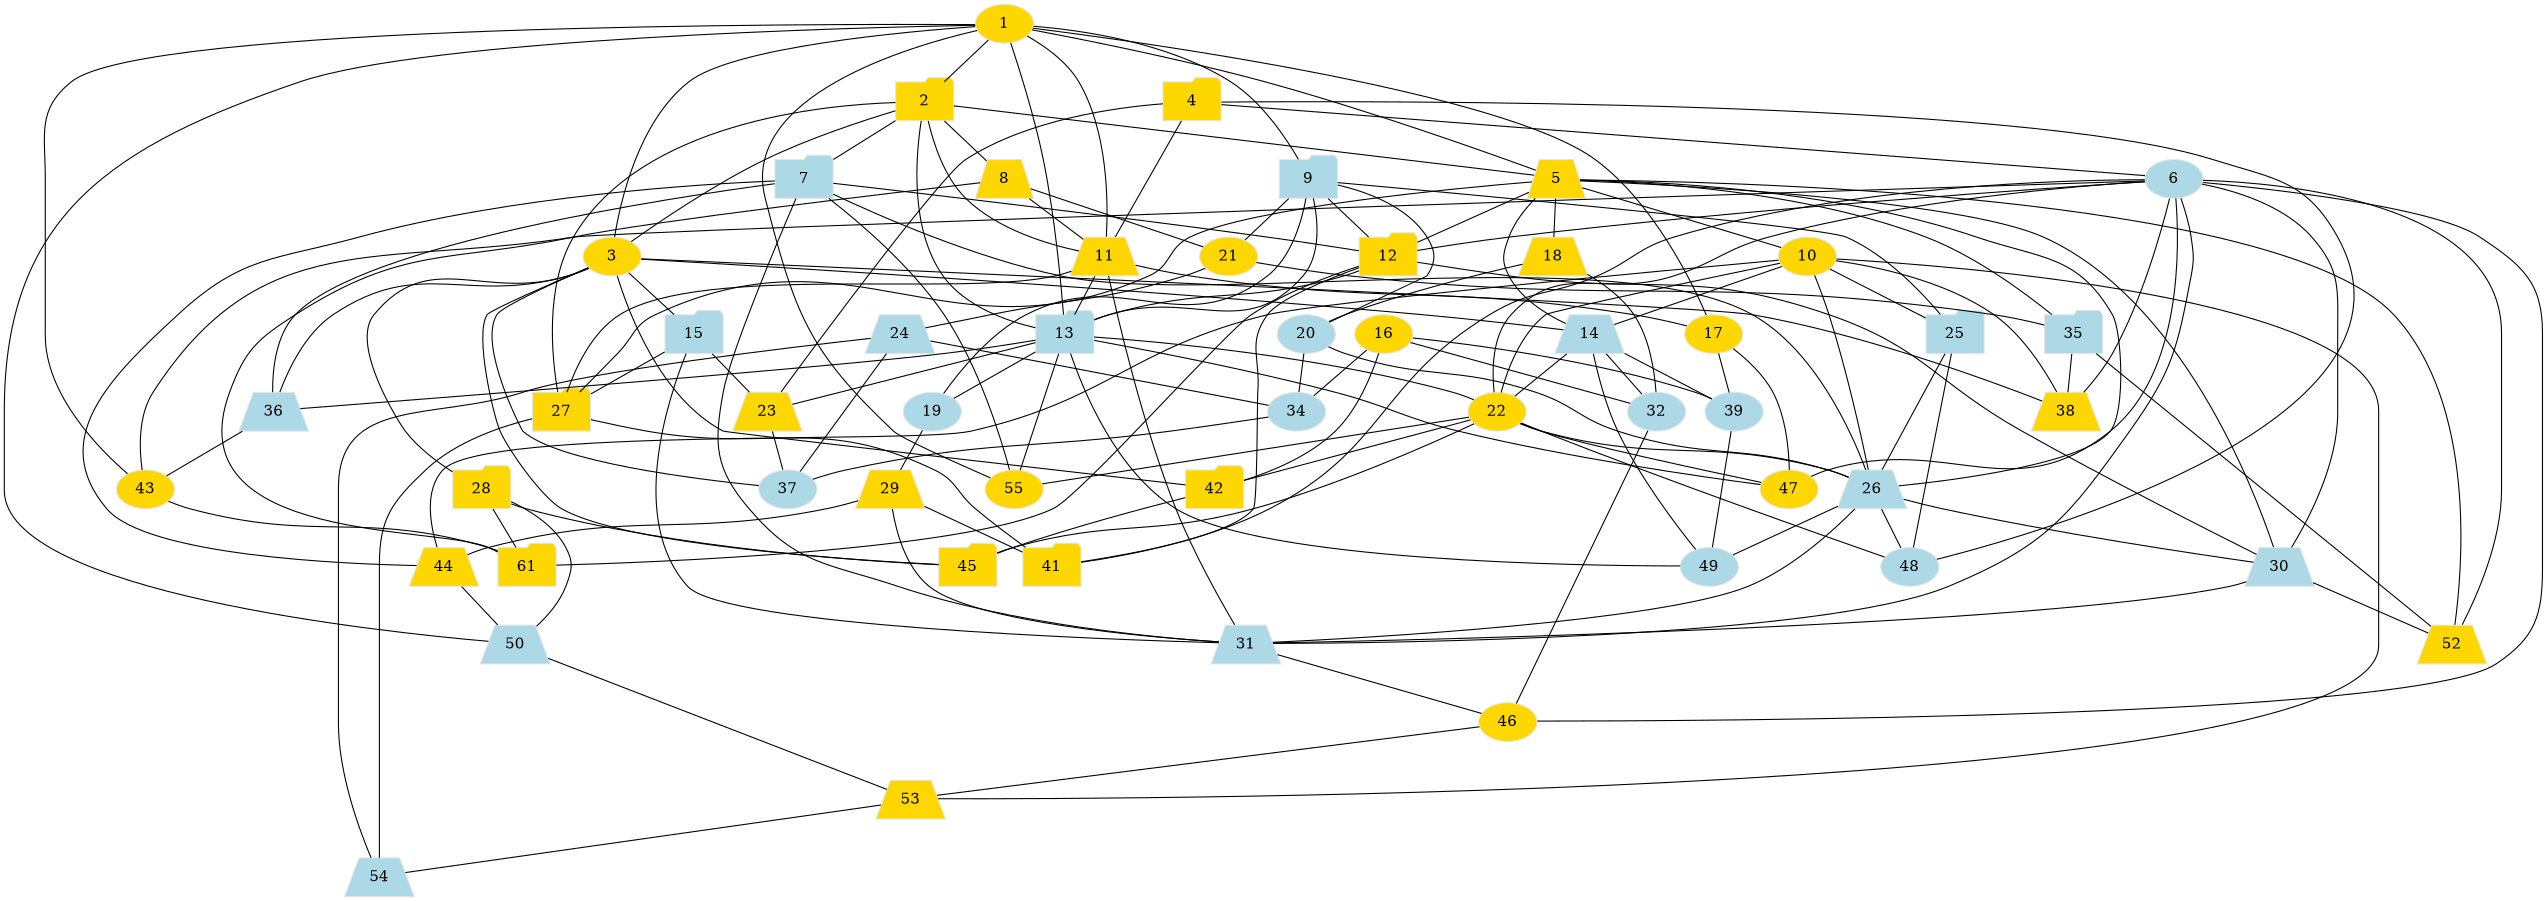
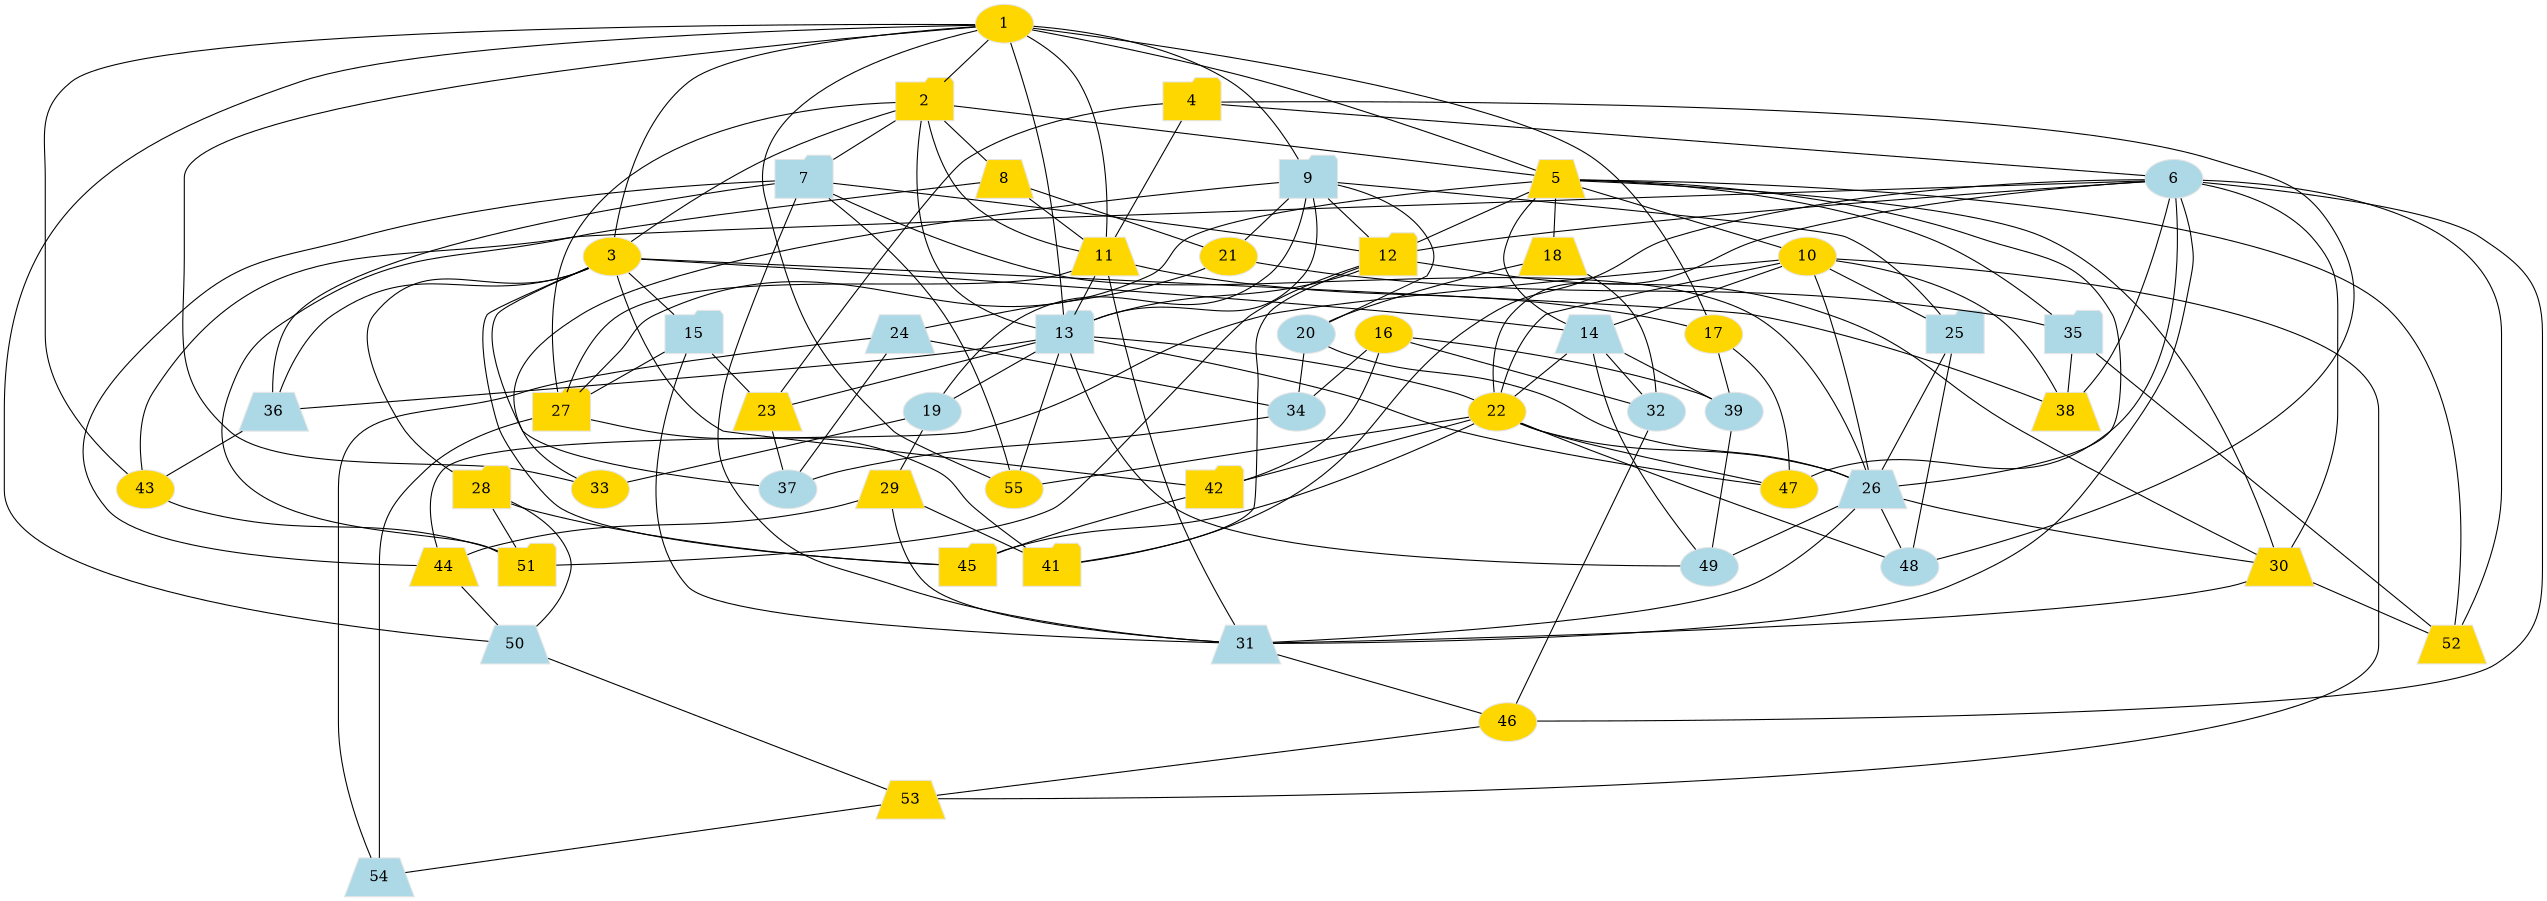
node "33": added
node "61": label "61" -> "51"
node "30": fillcolor lightblue -> gold
